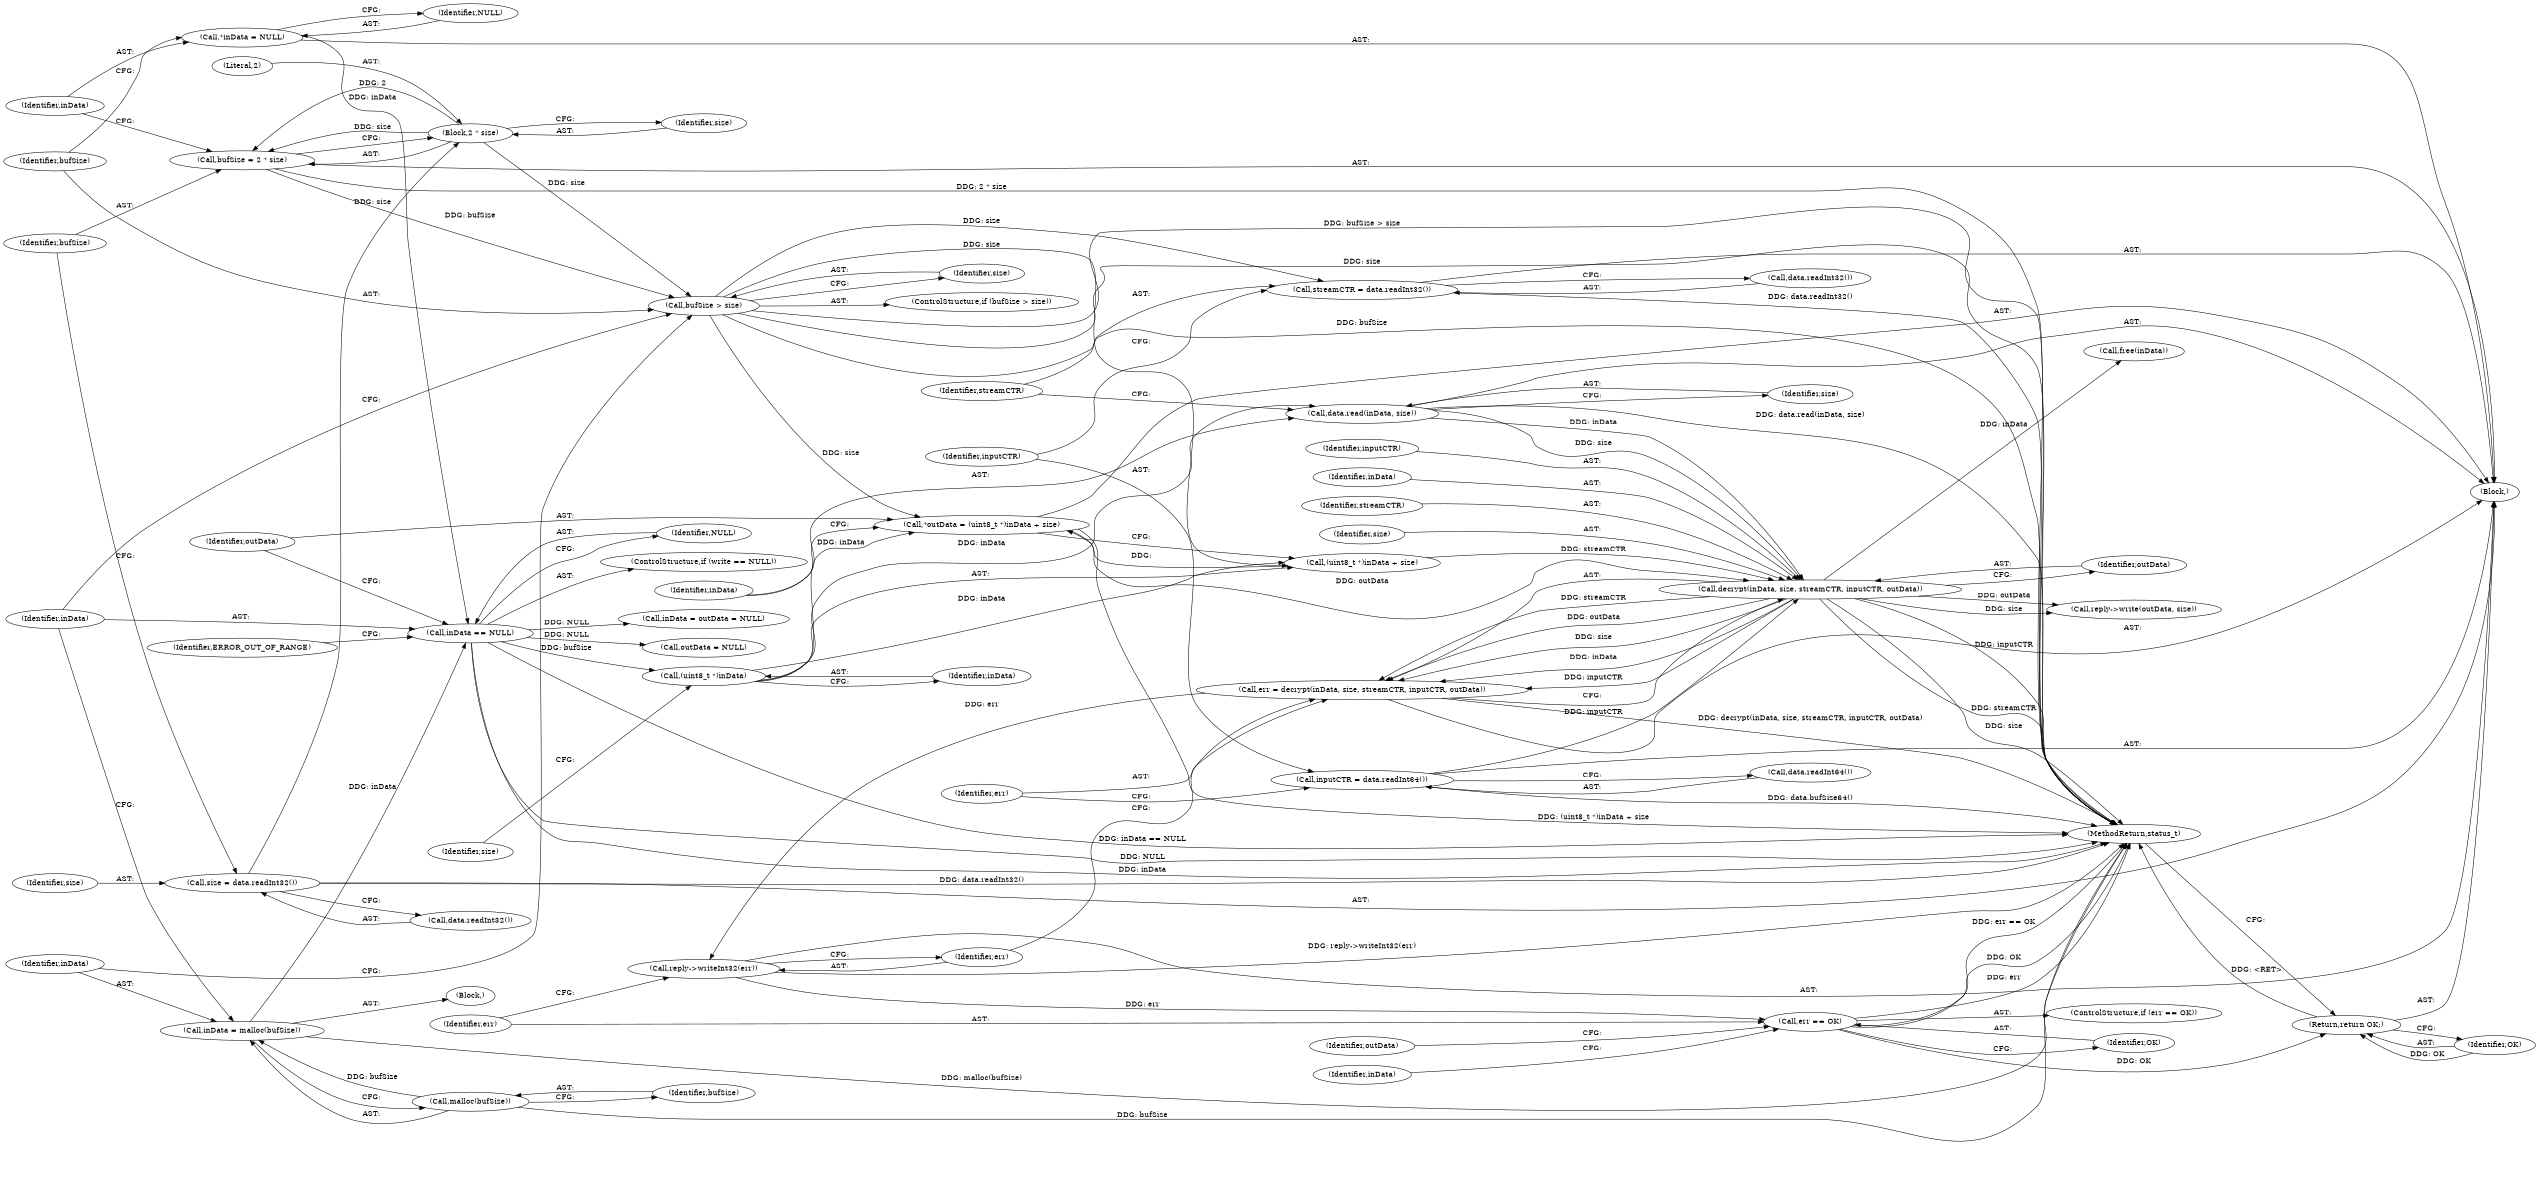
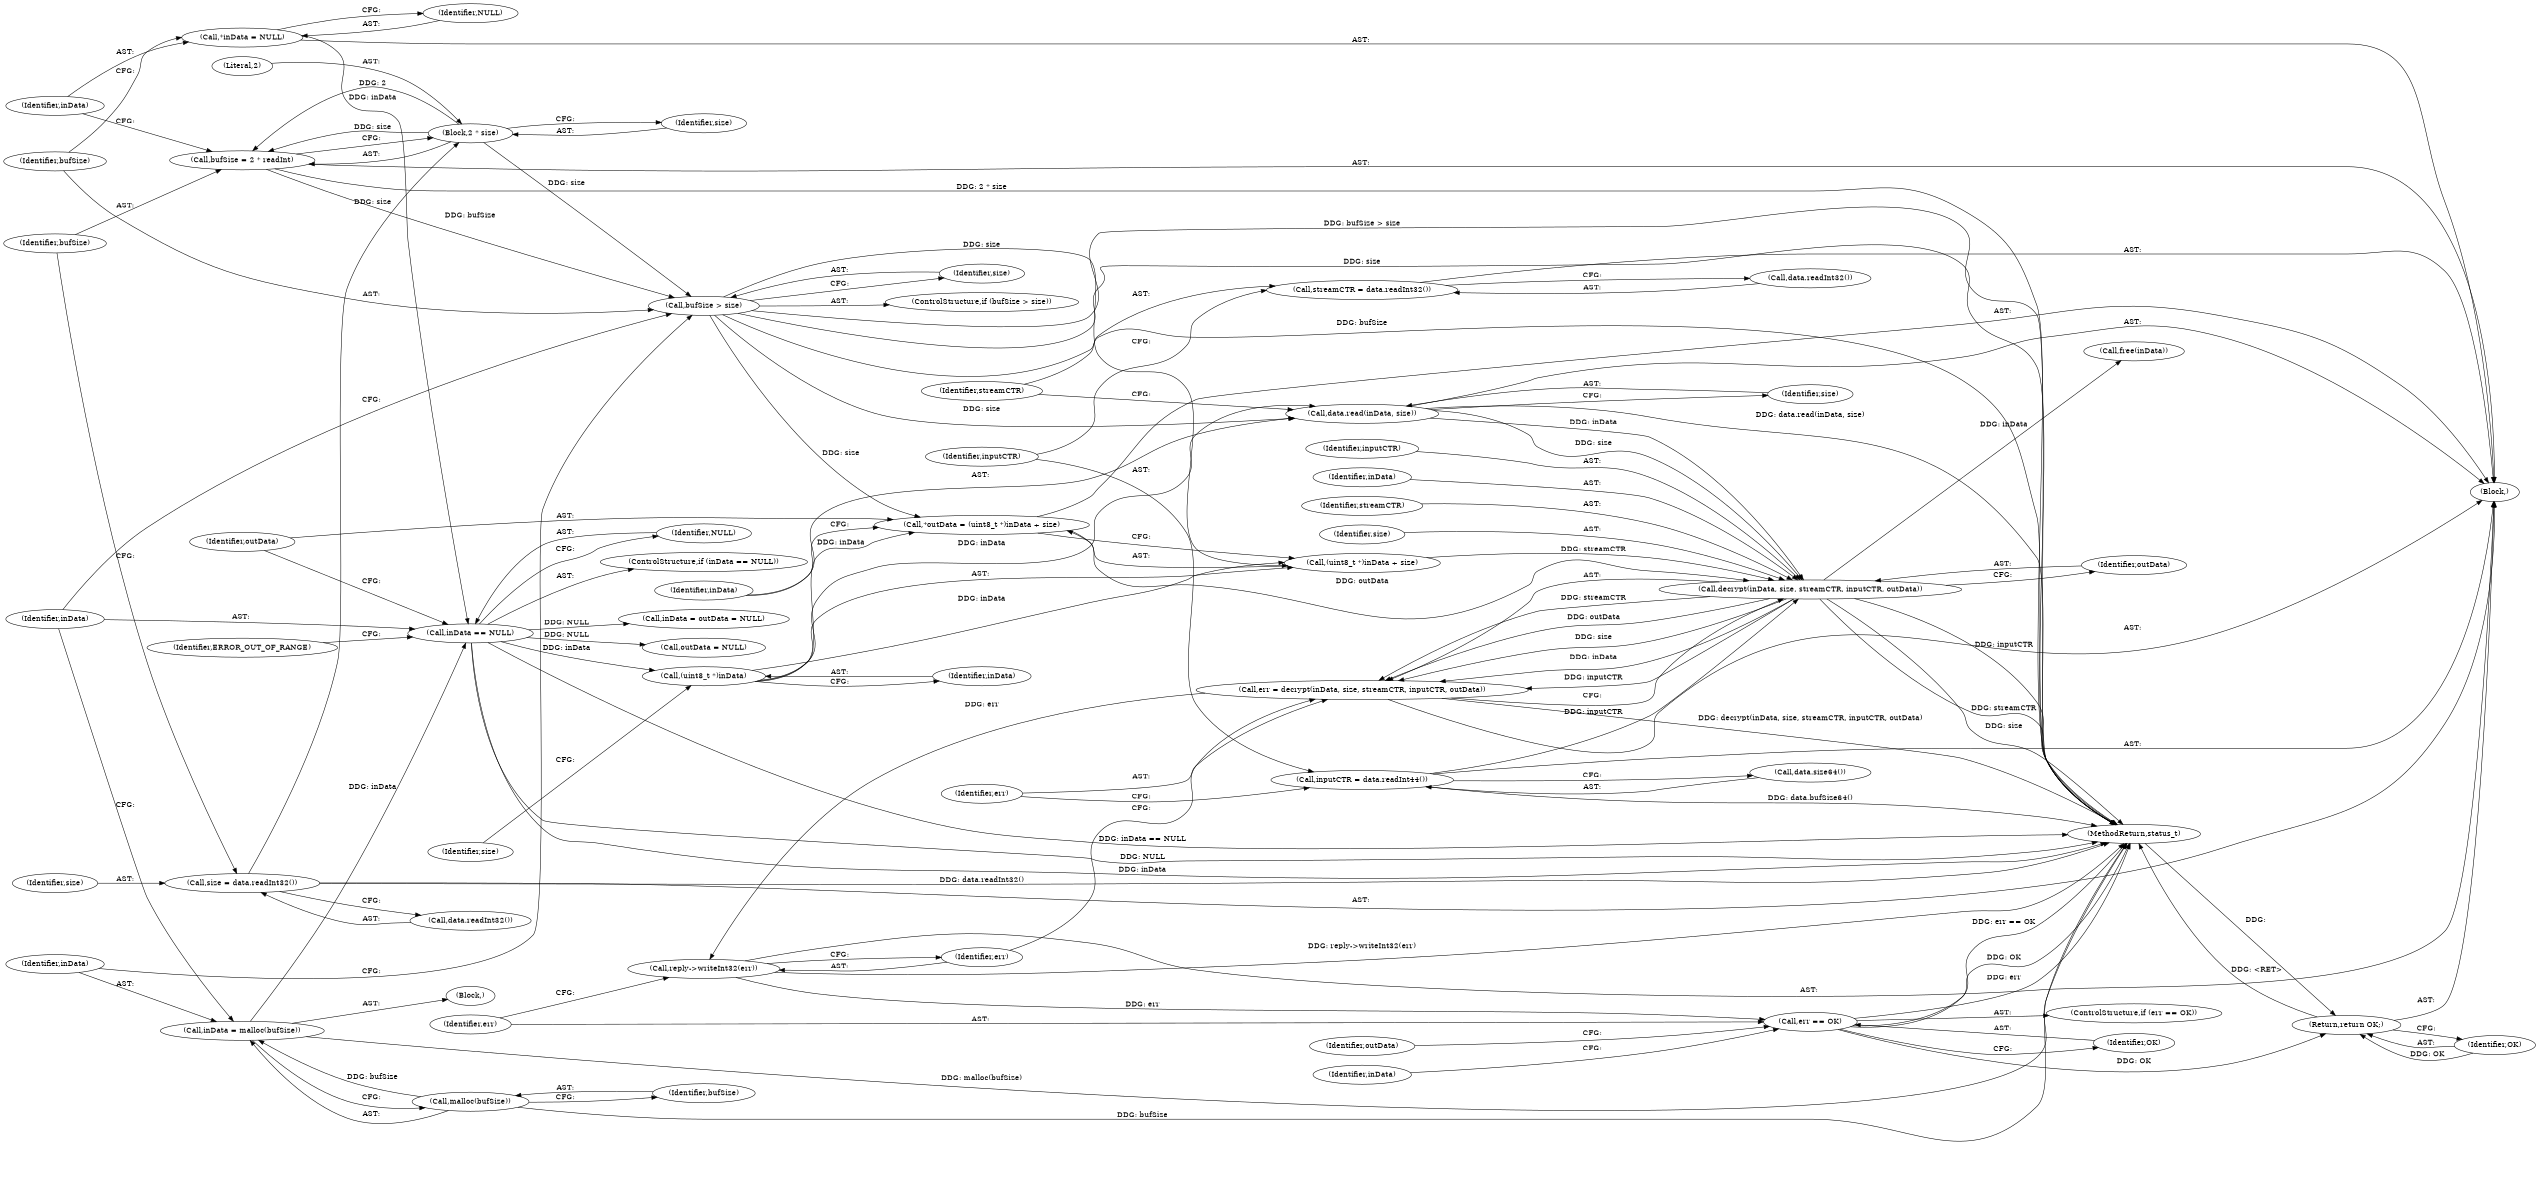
node "(Call,bufSize = 2 * size)": label "(Call,bufSize = 2 * size)" -> "(Call,bufSize = 2 * readInt)"
edge "(Call,bufSize > size)" -> "(Call,streamCTR = data.readInt32())": now "(Call,bufSize > size)" -> "(Call,data.read(inData, size))"
edge "(Call,streamCTR = data.readInt32())" -> "(MethodReturn,status_t)": removed, label "DDG: data.readInt32()"
edge "(Call,(uint8_t *)inData + size)" -> "(Call,*outData = (uint8_t *)inData + size)": label "DDG: " -> "AST: "
node "(ControlStructure,if (write == NULL))": label "(ControlStructure,if (write == NULL))" -> "(ControlStructure,if (inData == NULL))"
node "(Call,reply->write(outData, size))": removed
edge "(Call,inData == NULL)" -> "(Call,(uint8_t *)inData)": label "DDG: bufSize" -> "DDG: inData"
node "(Call,data.readInt64())": label "(Call,data.readInt64())" -> "(Call,data.size64())"
node "(Call,inputCTR = data.readInt64())": label "(Call,inputCTR = data.readInt64())" -> "(Call,inputCTR = data.readInt44())"
edge "(Call,*outData = (uint8_t *)inData + size)" -> "(MethodReturn,status_t)": removed, label "DDG: (uint8_t *)inData + size"
edge "(MethodReturn,status_t)" -> "(Return,return OK;)": label "CFG: " -> "DDG: "
